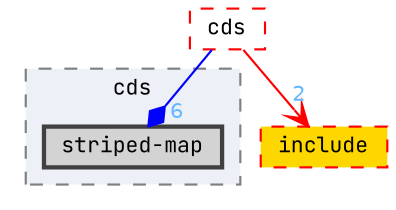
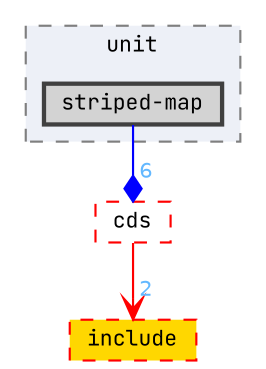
edge "cds" -> "striped-map": reversed
cluster "cds": label "cds" -> "unit"
